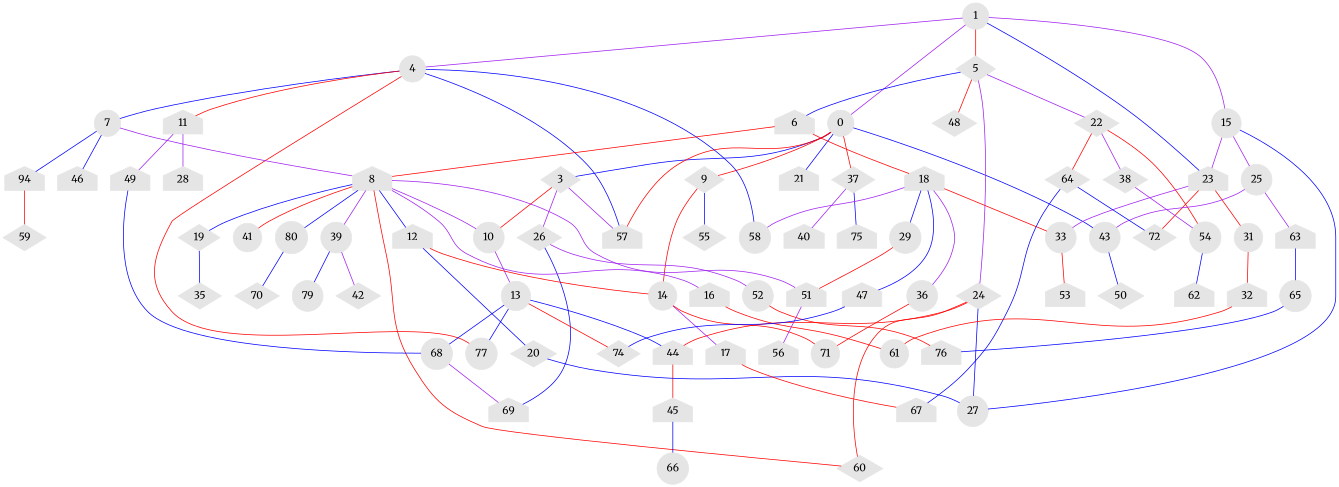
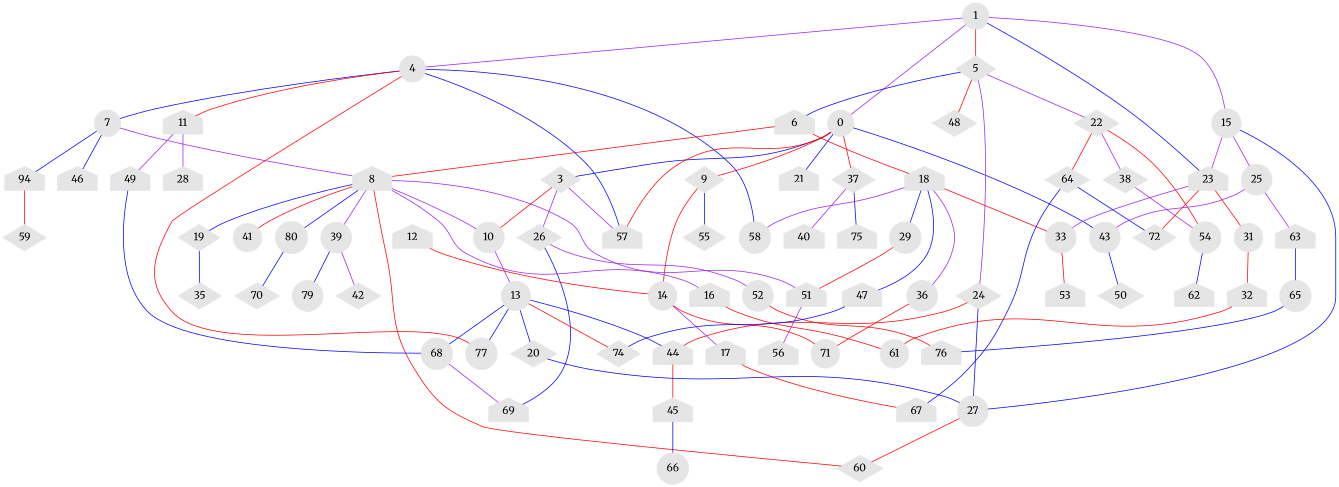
edge "8" -- "12": removed
edge "12" -- "20": now "13" -- "20"
edge "24" -- "60": now "27" -- "60"
